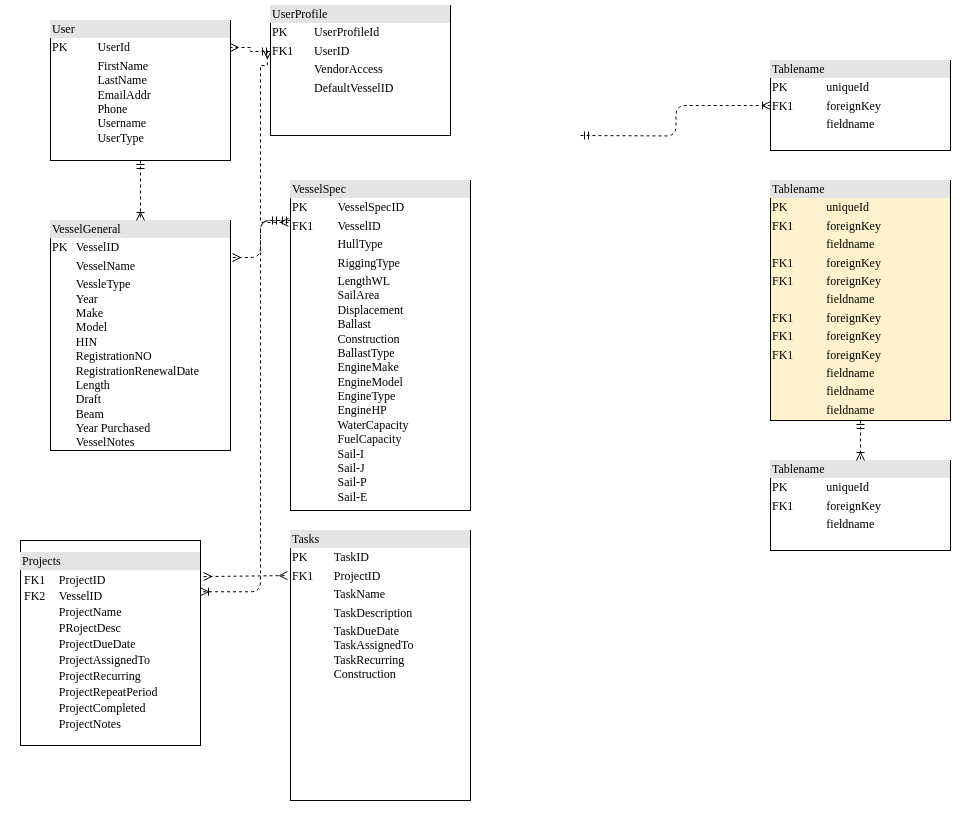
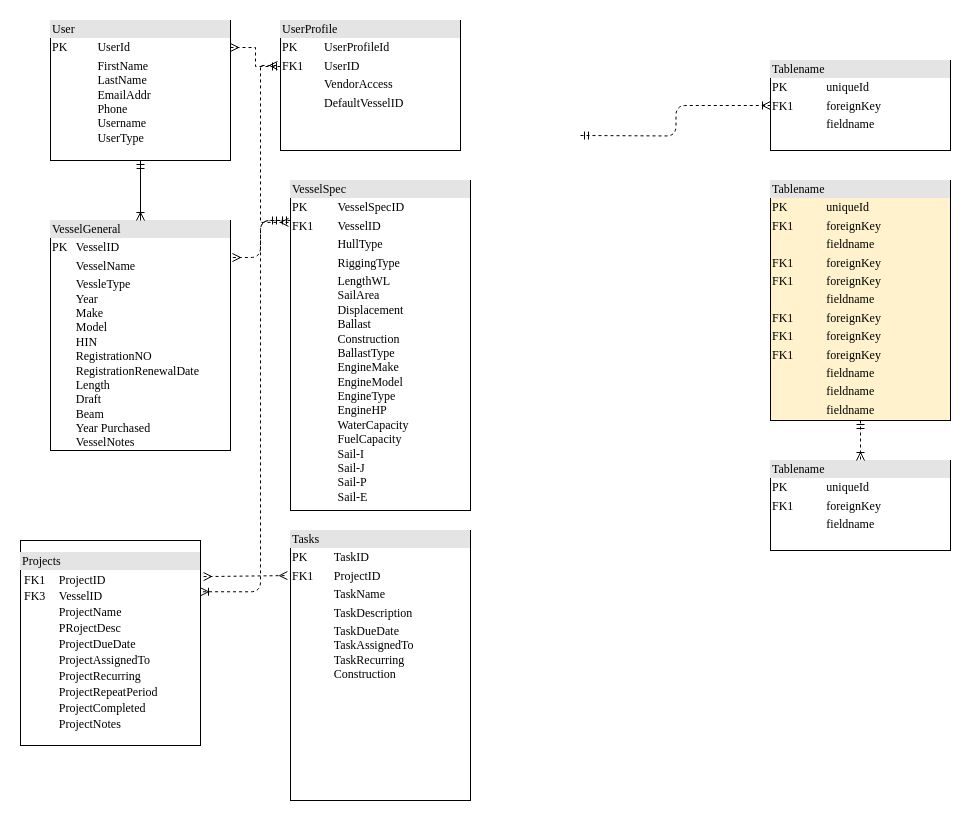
node "UserProfile PK UserProfileId FK1 UserID VendorAccess DefaultVesselID": moved (361, 71) -> (371, 86)
edge "User PK UserId FirstName LastName EmailAddr Phone Username UserType" -- "VesselGeneral PK VesselID VesselName VessleType Year Make Model HIN RegistrationNO RegistrationRenewalDate Length Draft Beam Year Purchased VesselNotes": style dashed -> solid
node "Projects FK1 ProjectID FK2 VesselID ProjectName PRojectDesc ProjectDueDate ProjectAssignedTo ProjectRecurring ProjectRepeatPeriod ProjectCompleted ProjectNotes": label "Projects FK1 ProjectID FK2 VesselID ProjectName PRojectDesc ProjectDueDate ProjectAssignedTo ProjectRecurring ProjectRepeatPeriod ProjectCompleted ProjectNotes" -> "Projects FK1 ProjectID FK3 VesselID ProjectName PRojectDesc ProjectDueDate ProjectAssignedTo ProjectRecurring ProjectRepeatPeriod ProjectCompleted ProjectNotes"
